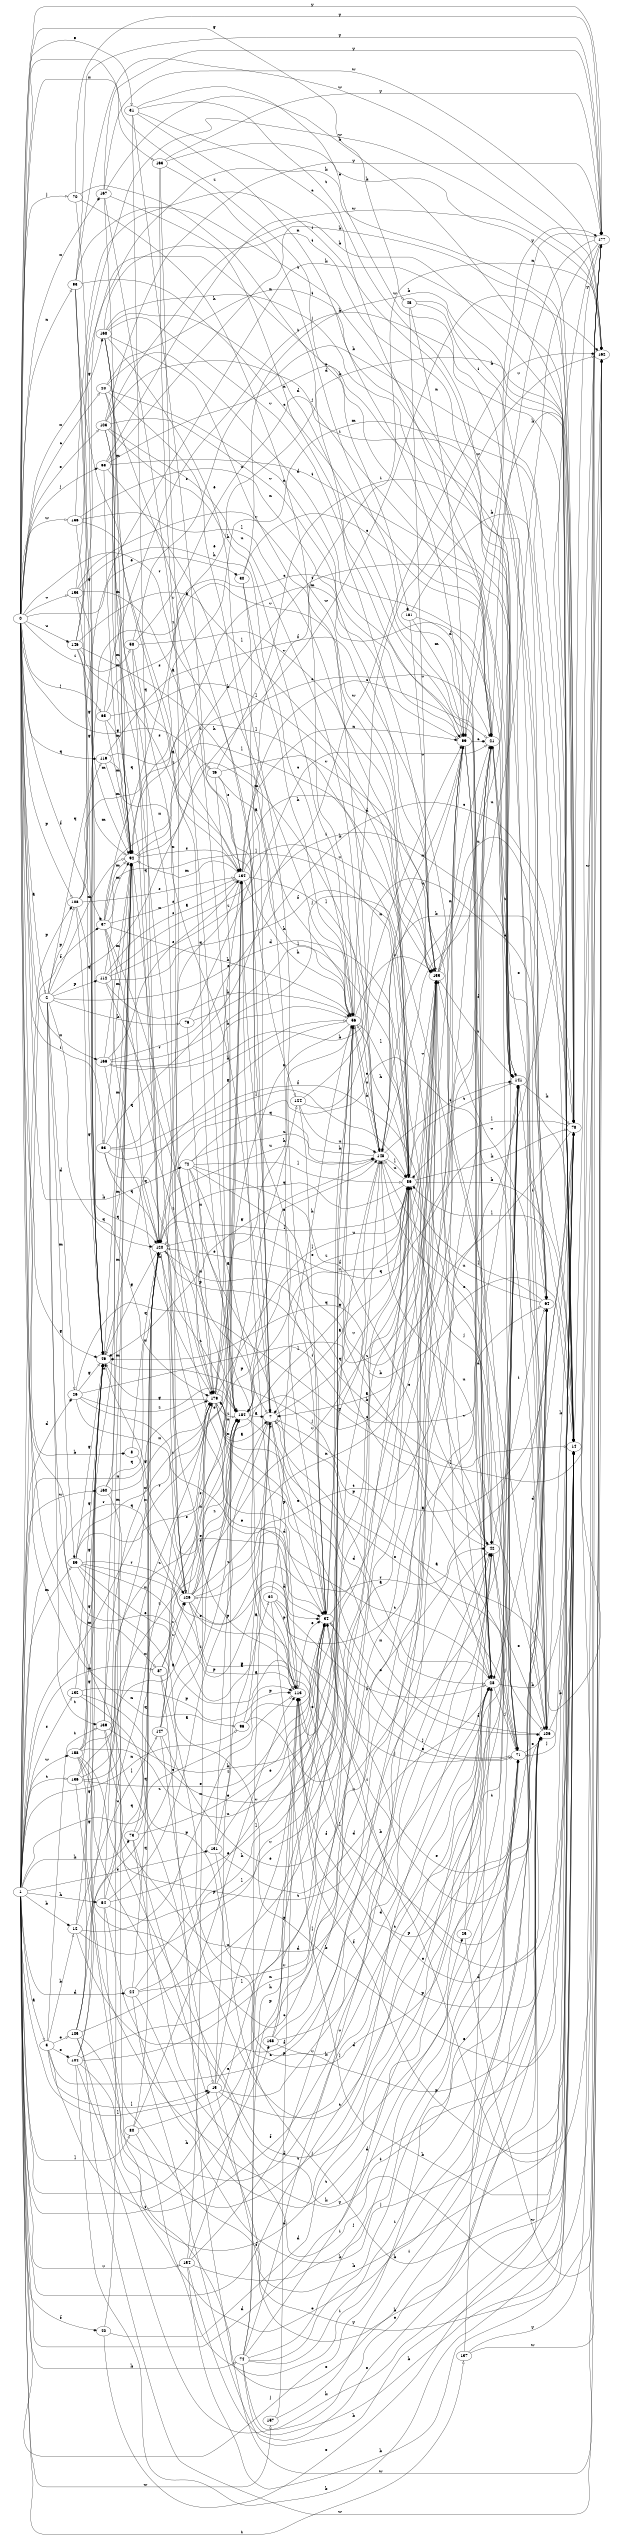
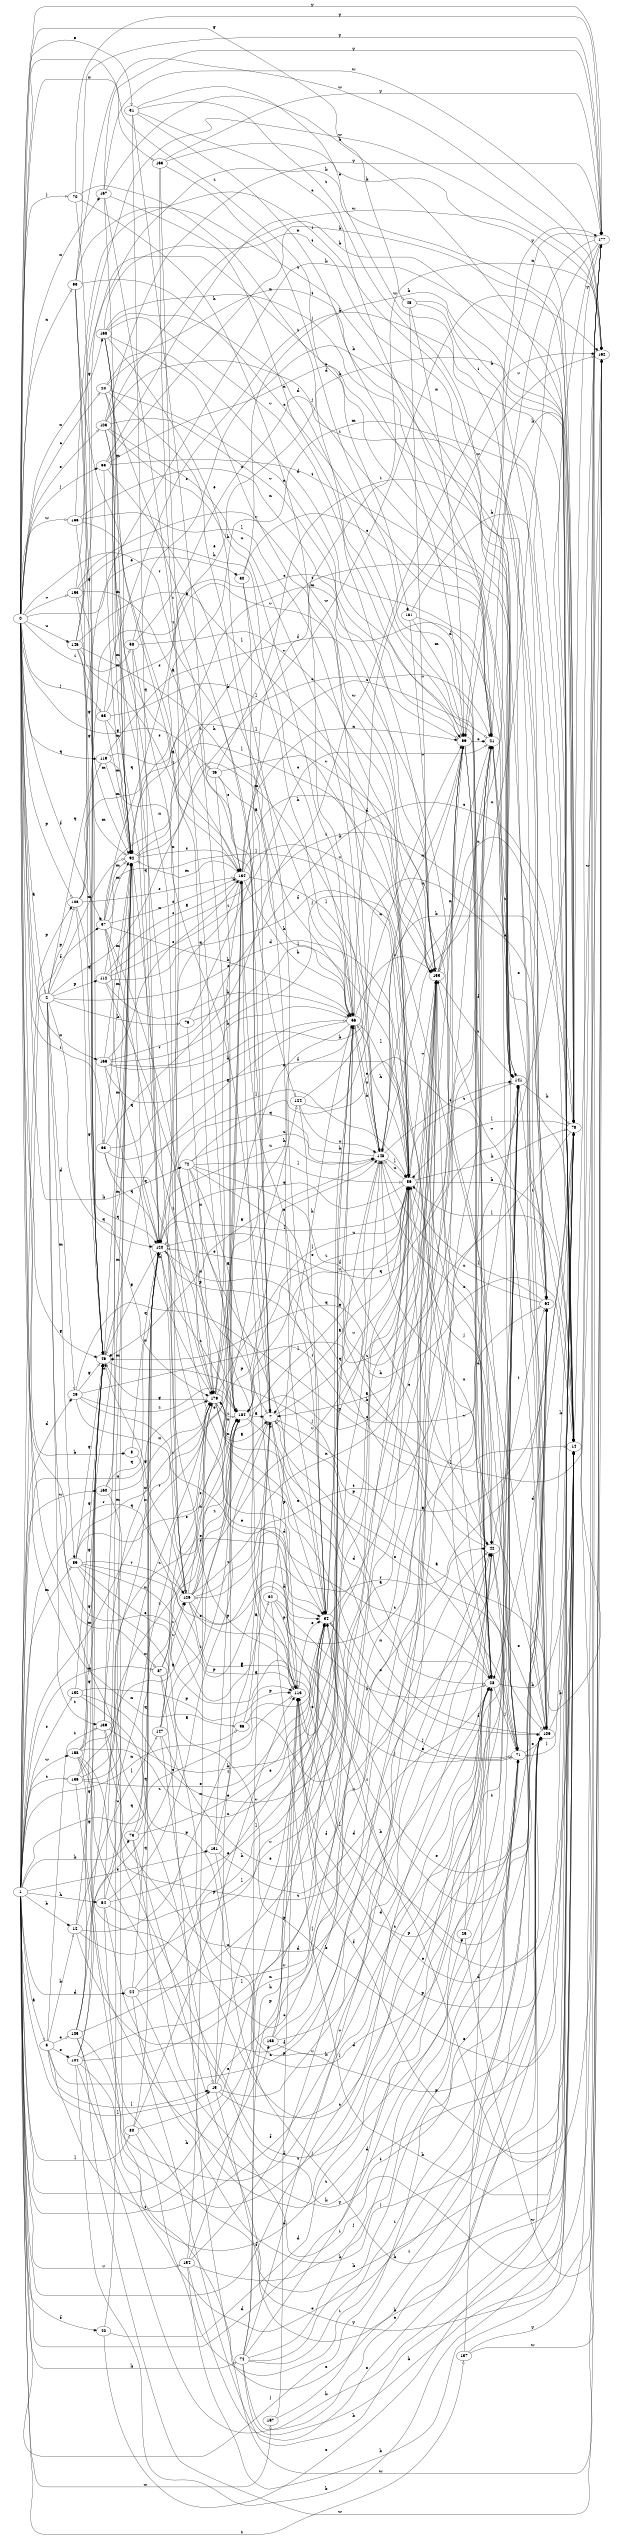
edge "37" -> "134": arrowhead onormal -> diamond
edge "63" -> "42": now "166" -> "42"
